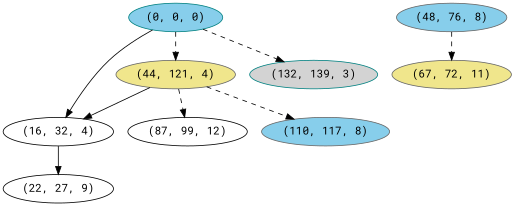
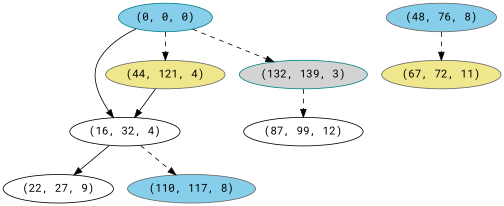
edge "(44, 121, 4)" -> "(87, 99, 12)": now "(132, 139, 3)" -> "(87, 99, 12)"
edge "(44, 121, 4)" -> "(110, 117, 8)": now "(16, 32, 4)" -> "(110, 117, 8)"
